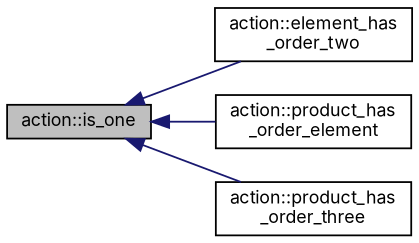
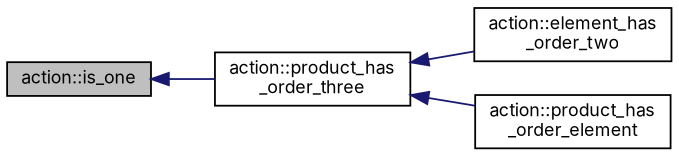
edge "action::element_has _order_two" -> "action::is_one": now "action::element_has _order_two" -> "action::product_has _order_three"
edge "action::product_has _order_element" -> "action::is_one": now "action::product_has _order_element" -> "action::product_has _order_three"
